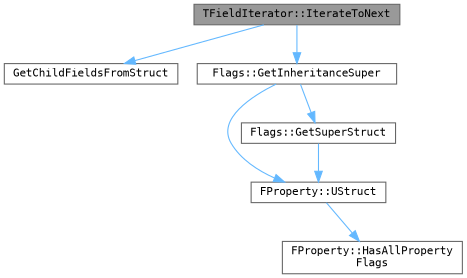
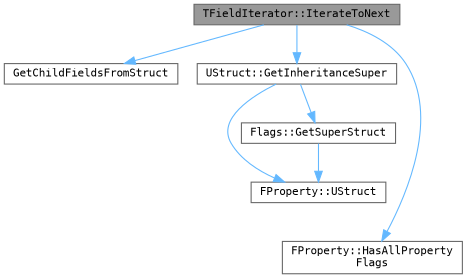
node "Flags::GetInheritanceSuper": label "Flags::GetInheritanceSuper" -> "UStruct::GetInheritanceSuper"
edge "FProperty::UStruct" -> "FProperty::HasAllProperty Flags": now "TFieldIterator::IterateToNext" -> "FProperty::HasAllProperty Flags"
